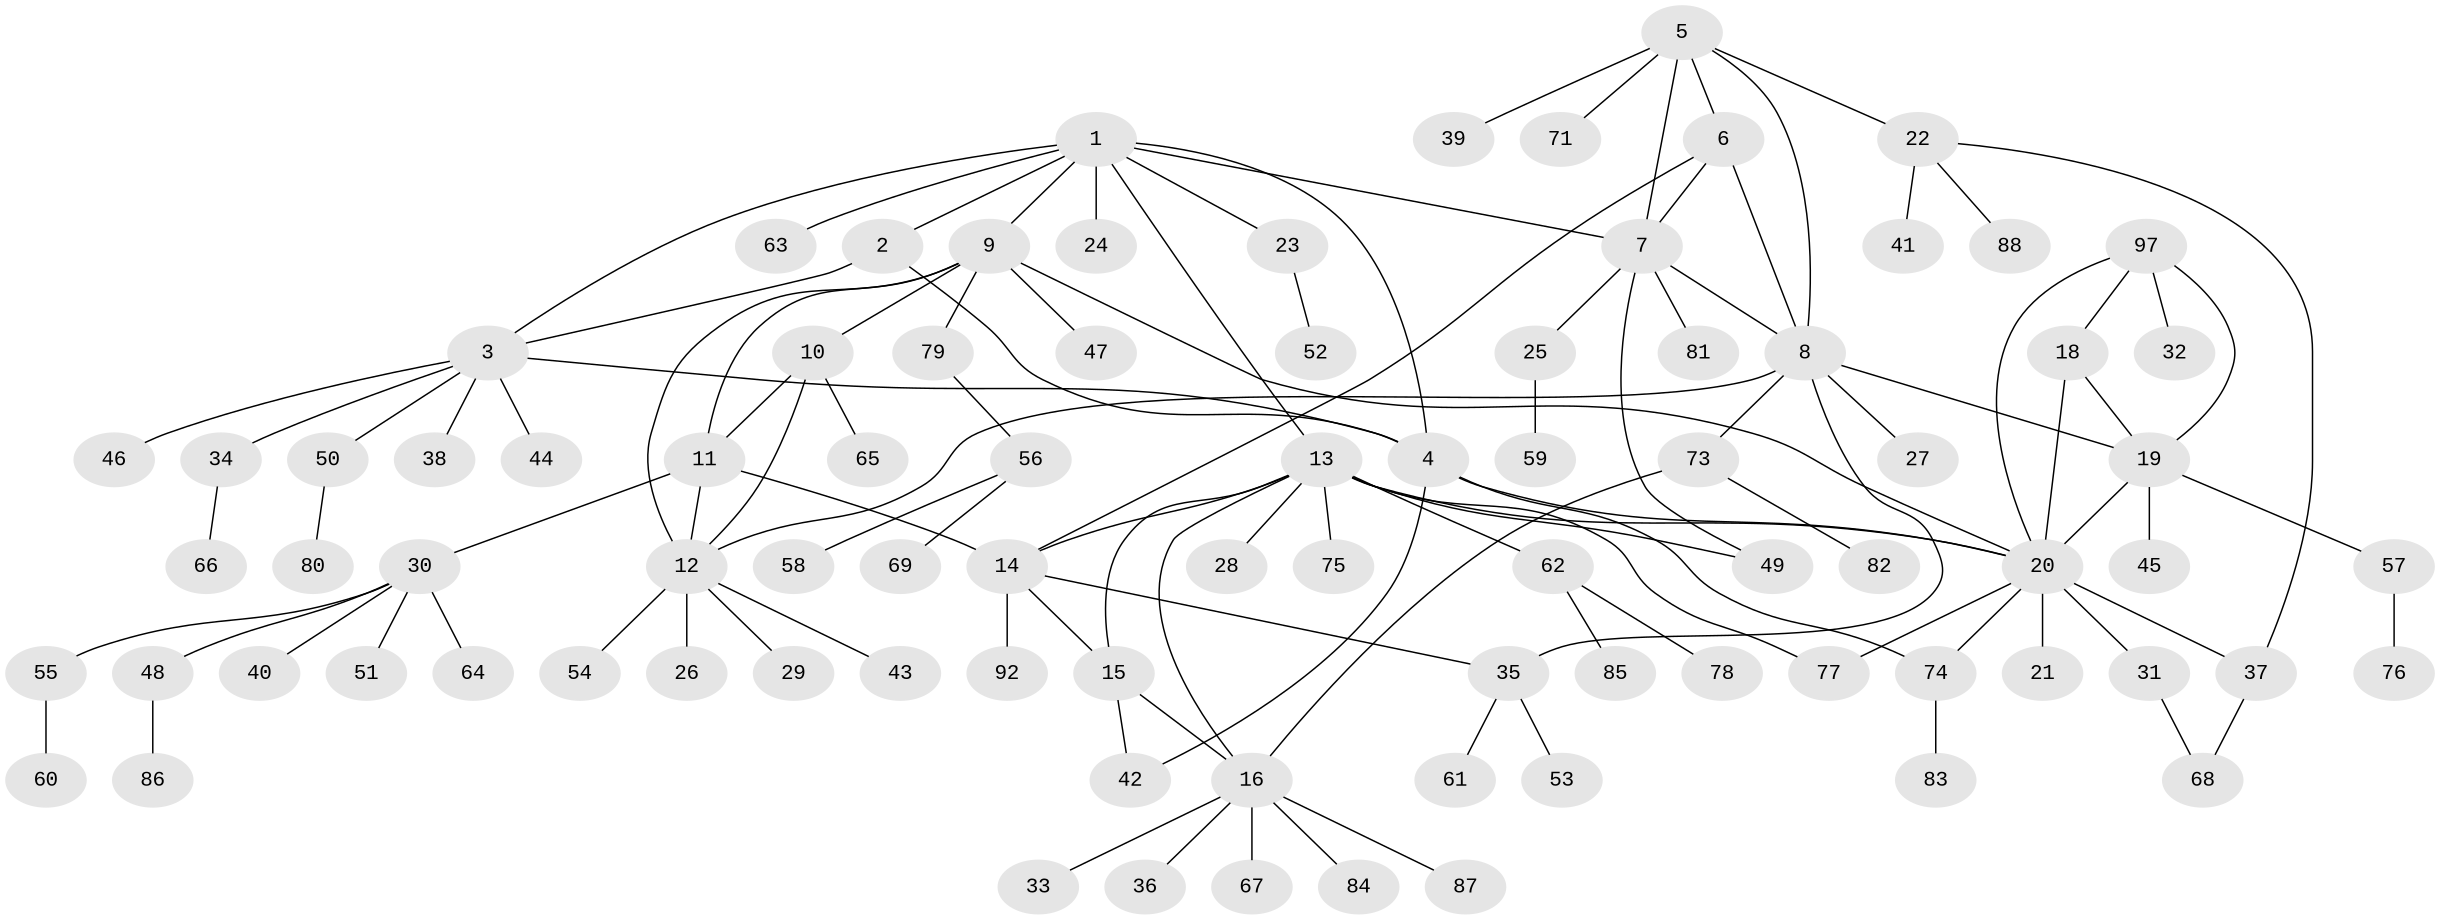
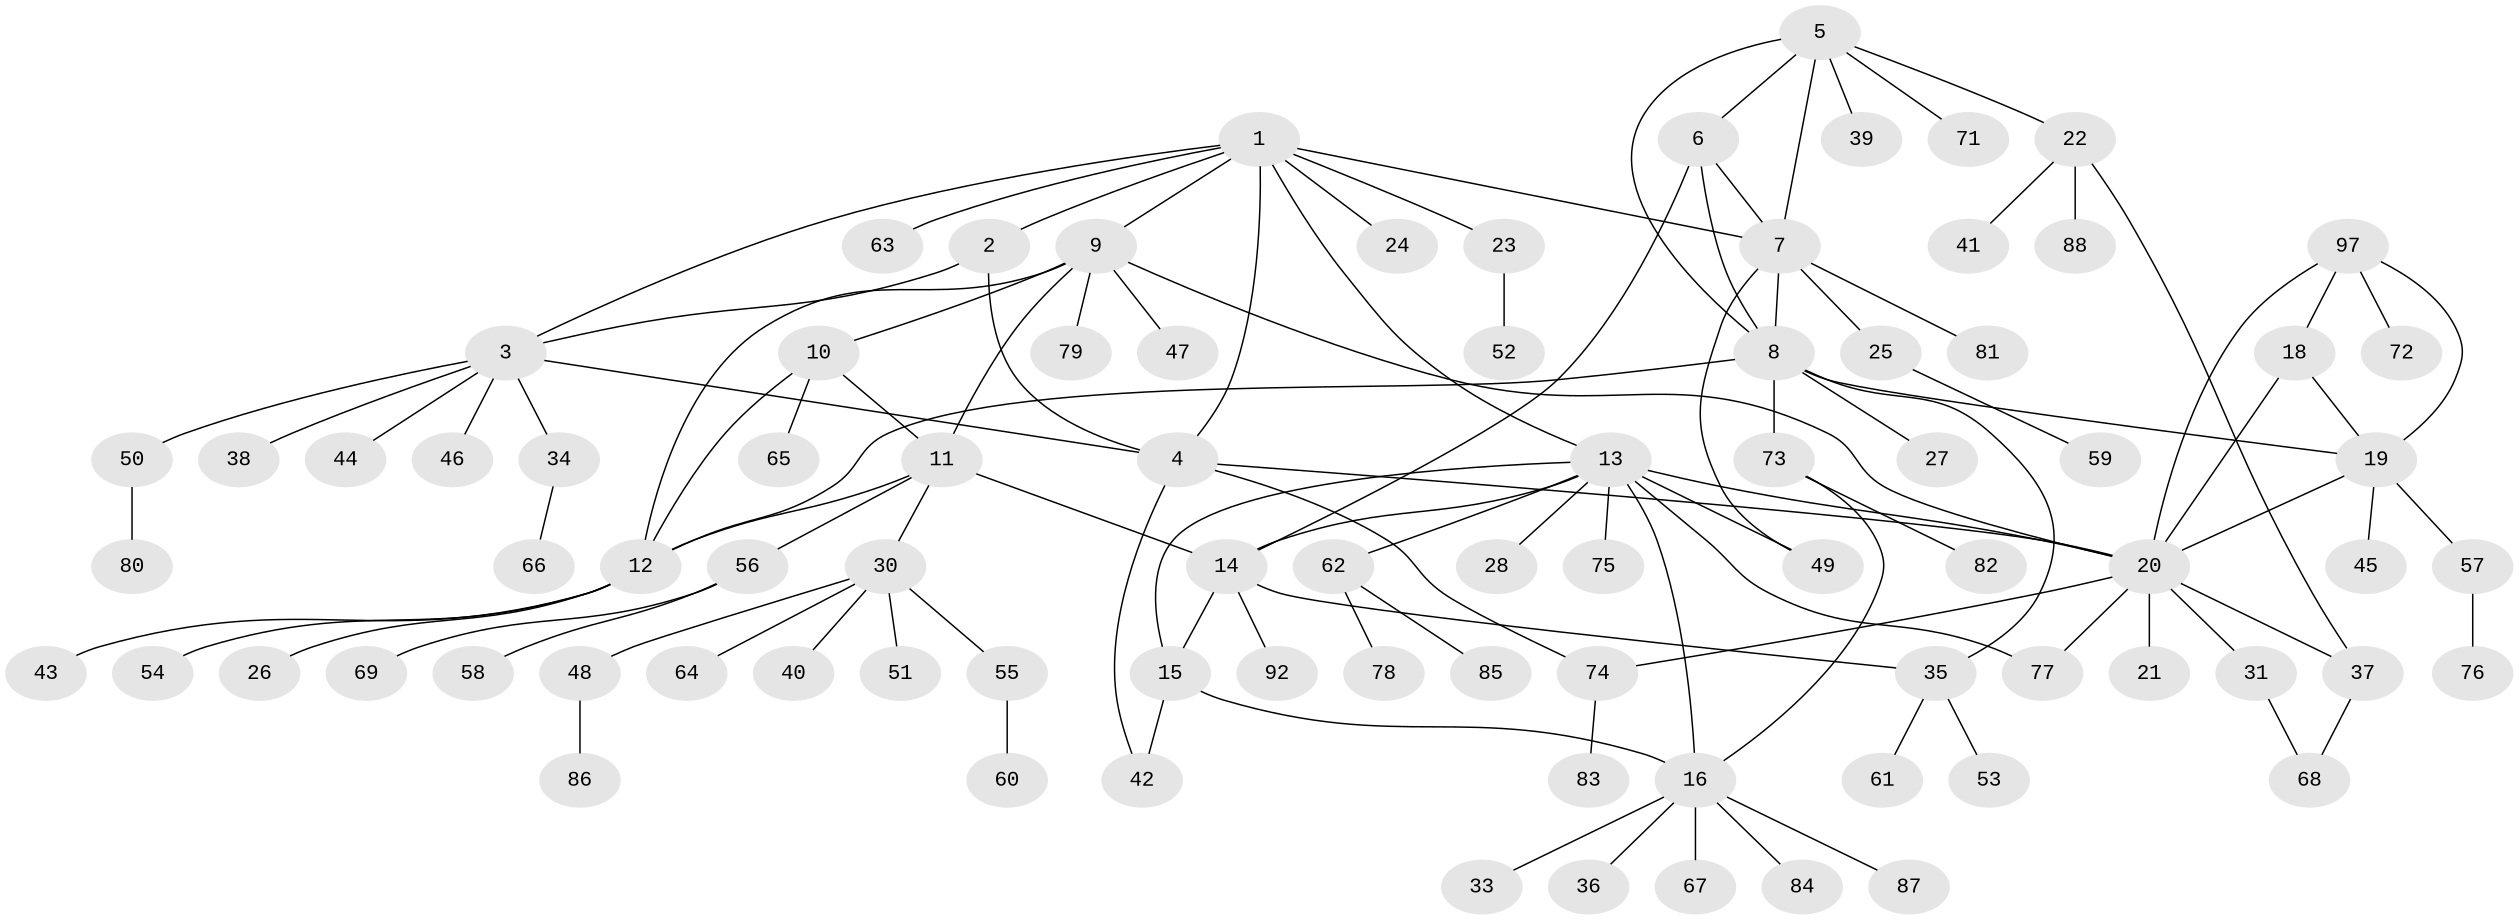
node "32": label "32" -> "72"
edge "79" -- "56": now "11" -- "56"
node "29": removed
